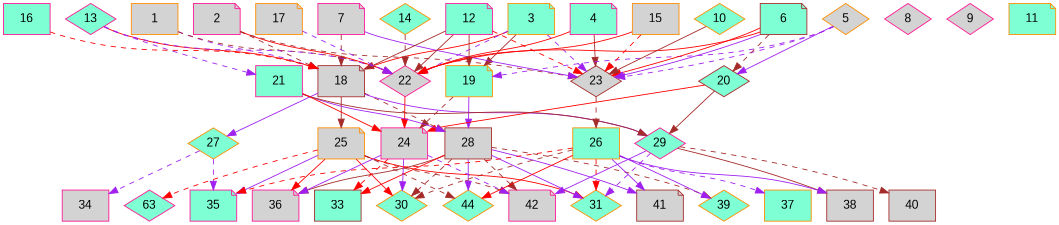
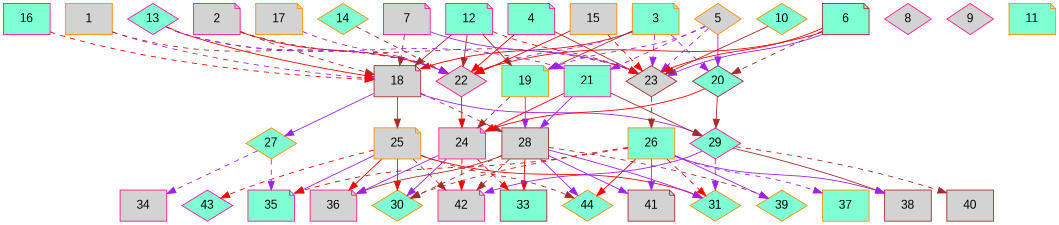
edge "3" -> "20": added
edge "5" -> "21": added
edge "24" -> "42": color purple -> red
node "63": label "63" -> "43"
